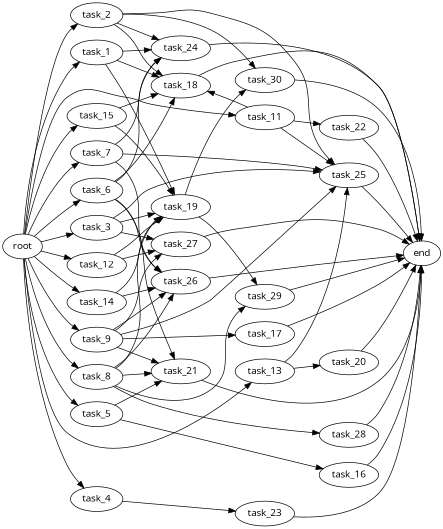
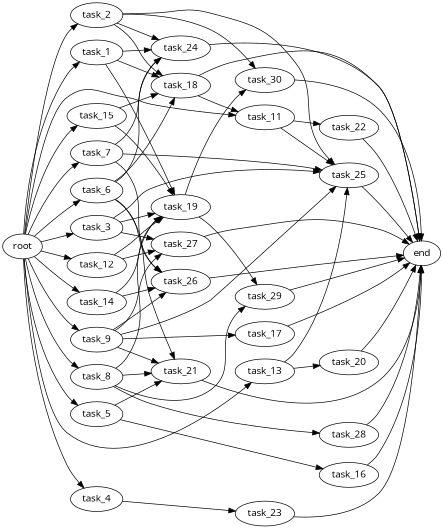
edge "task_11" -> "task_18": reversed
edge "task_8" -> "task_26": removed
